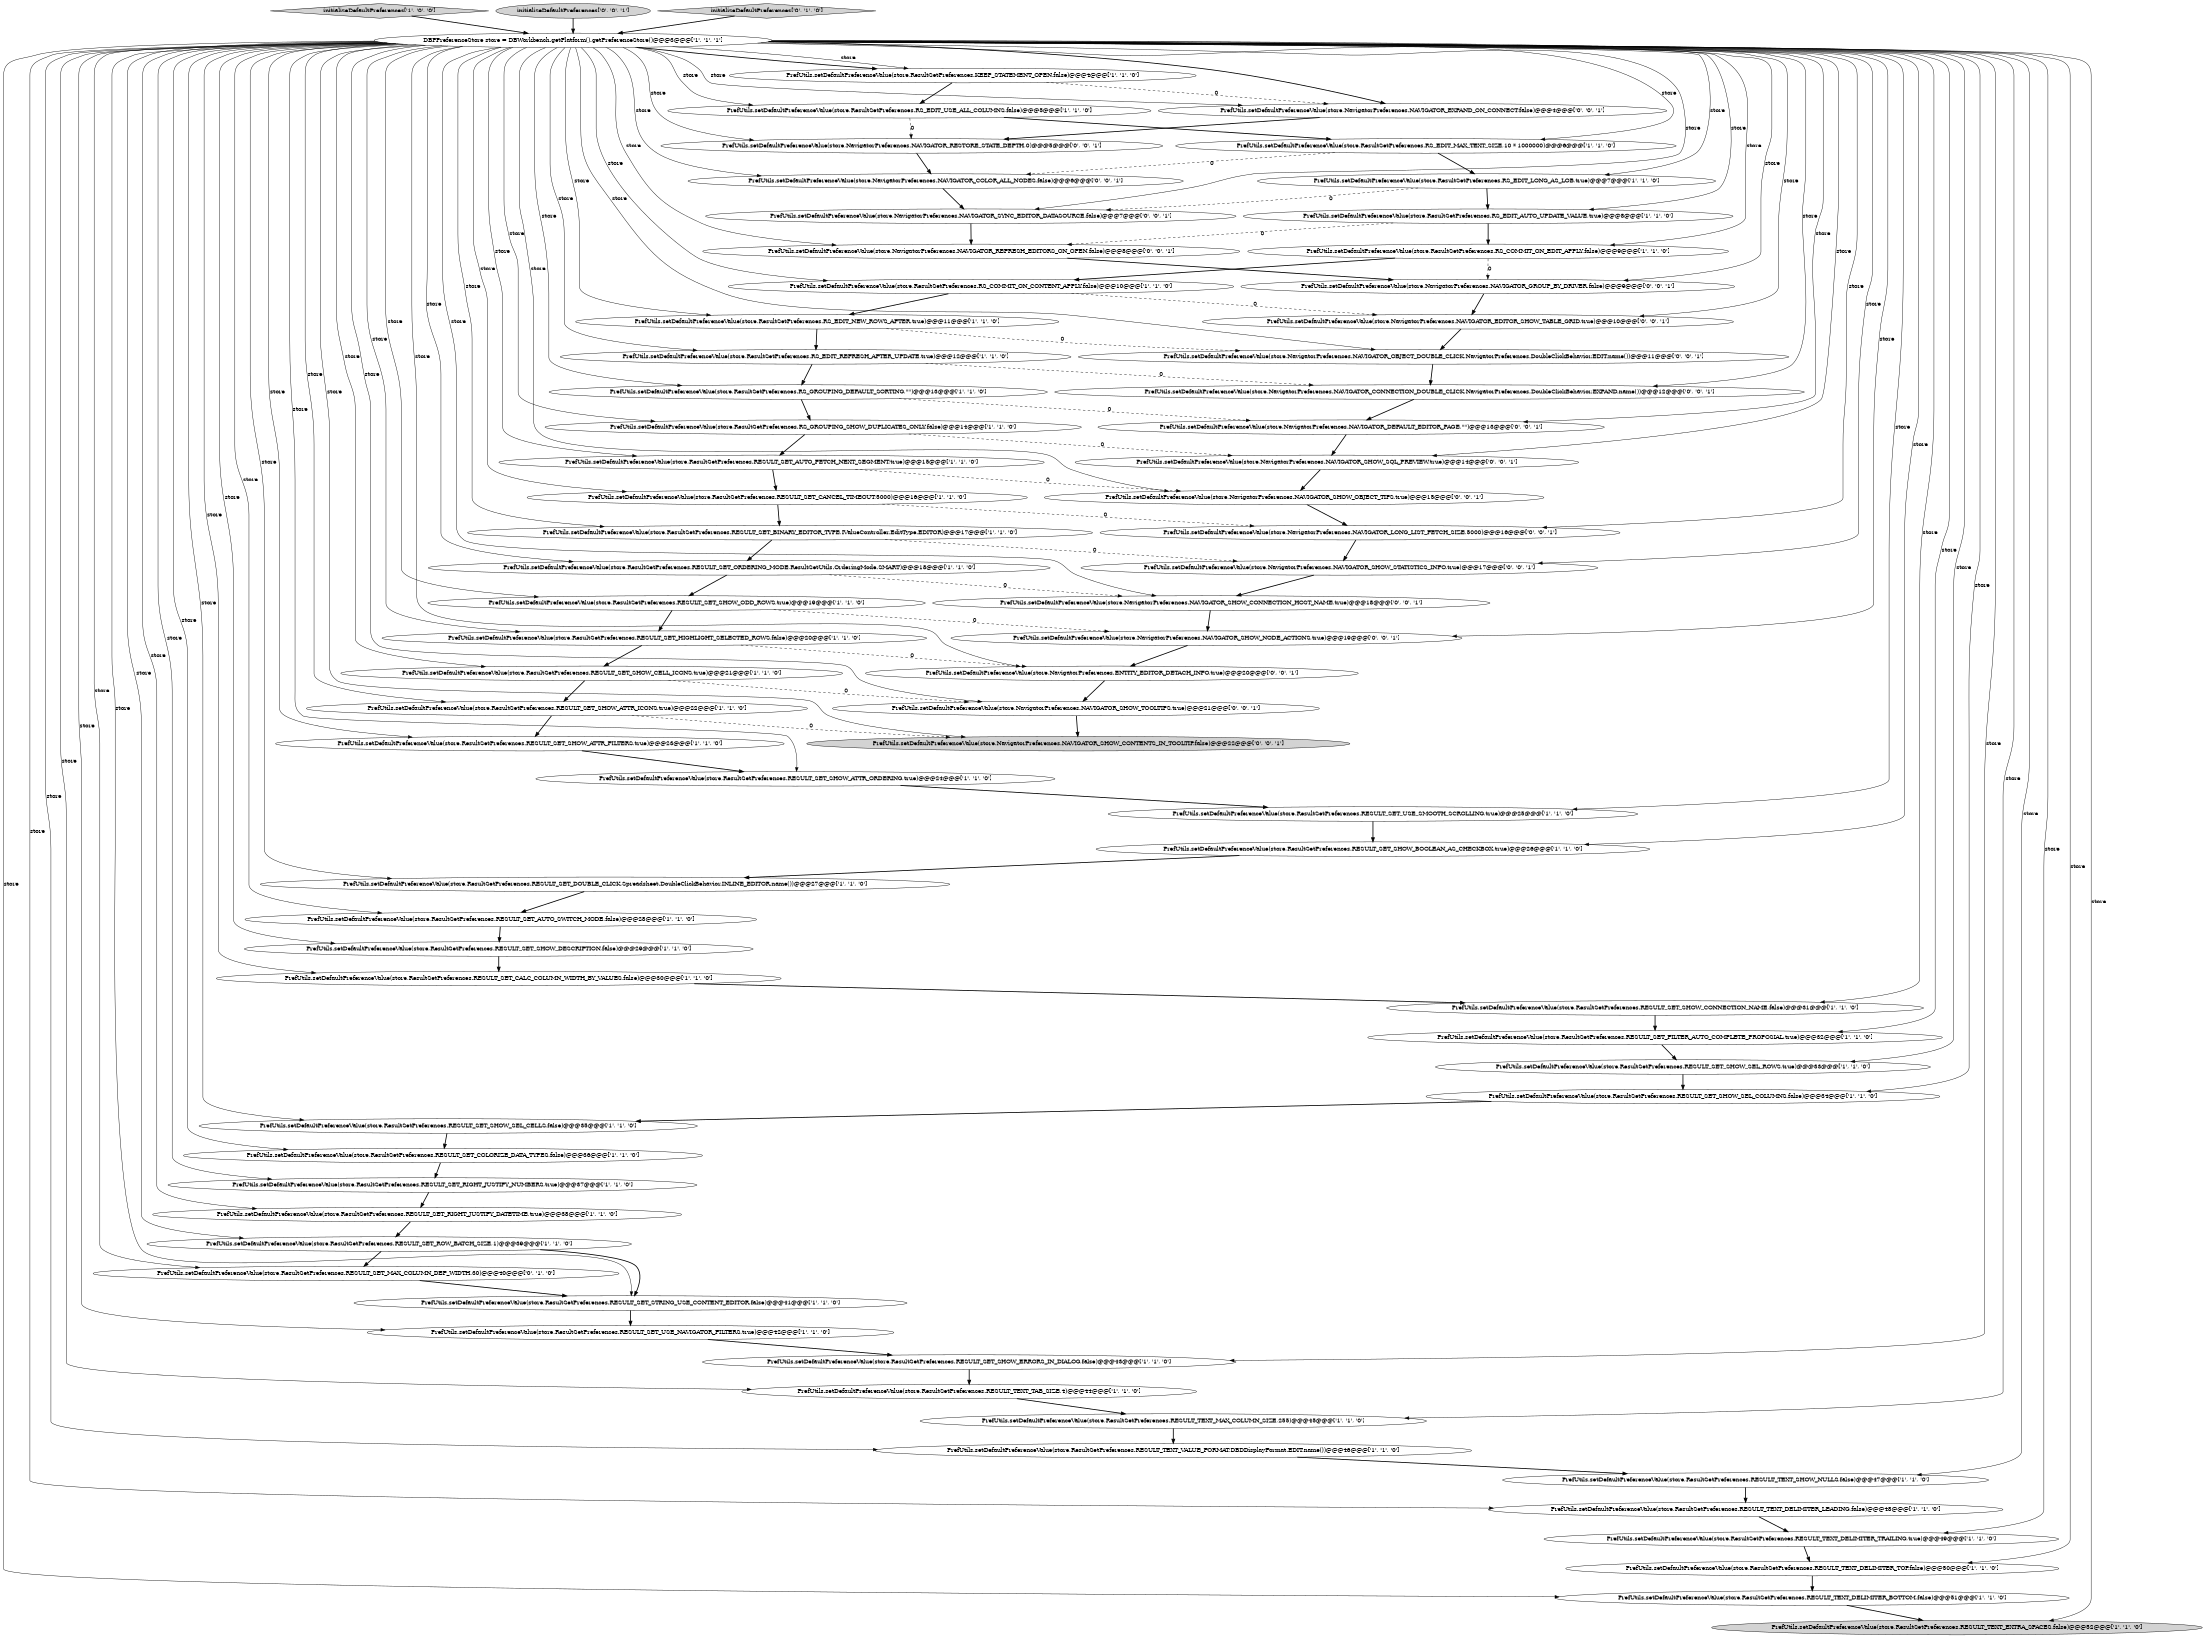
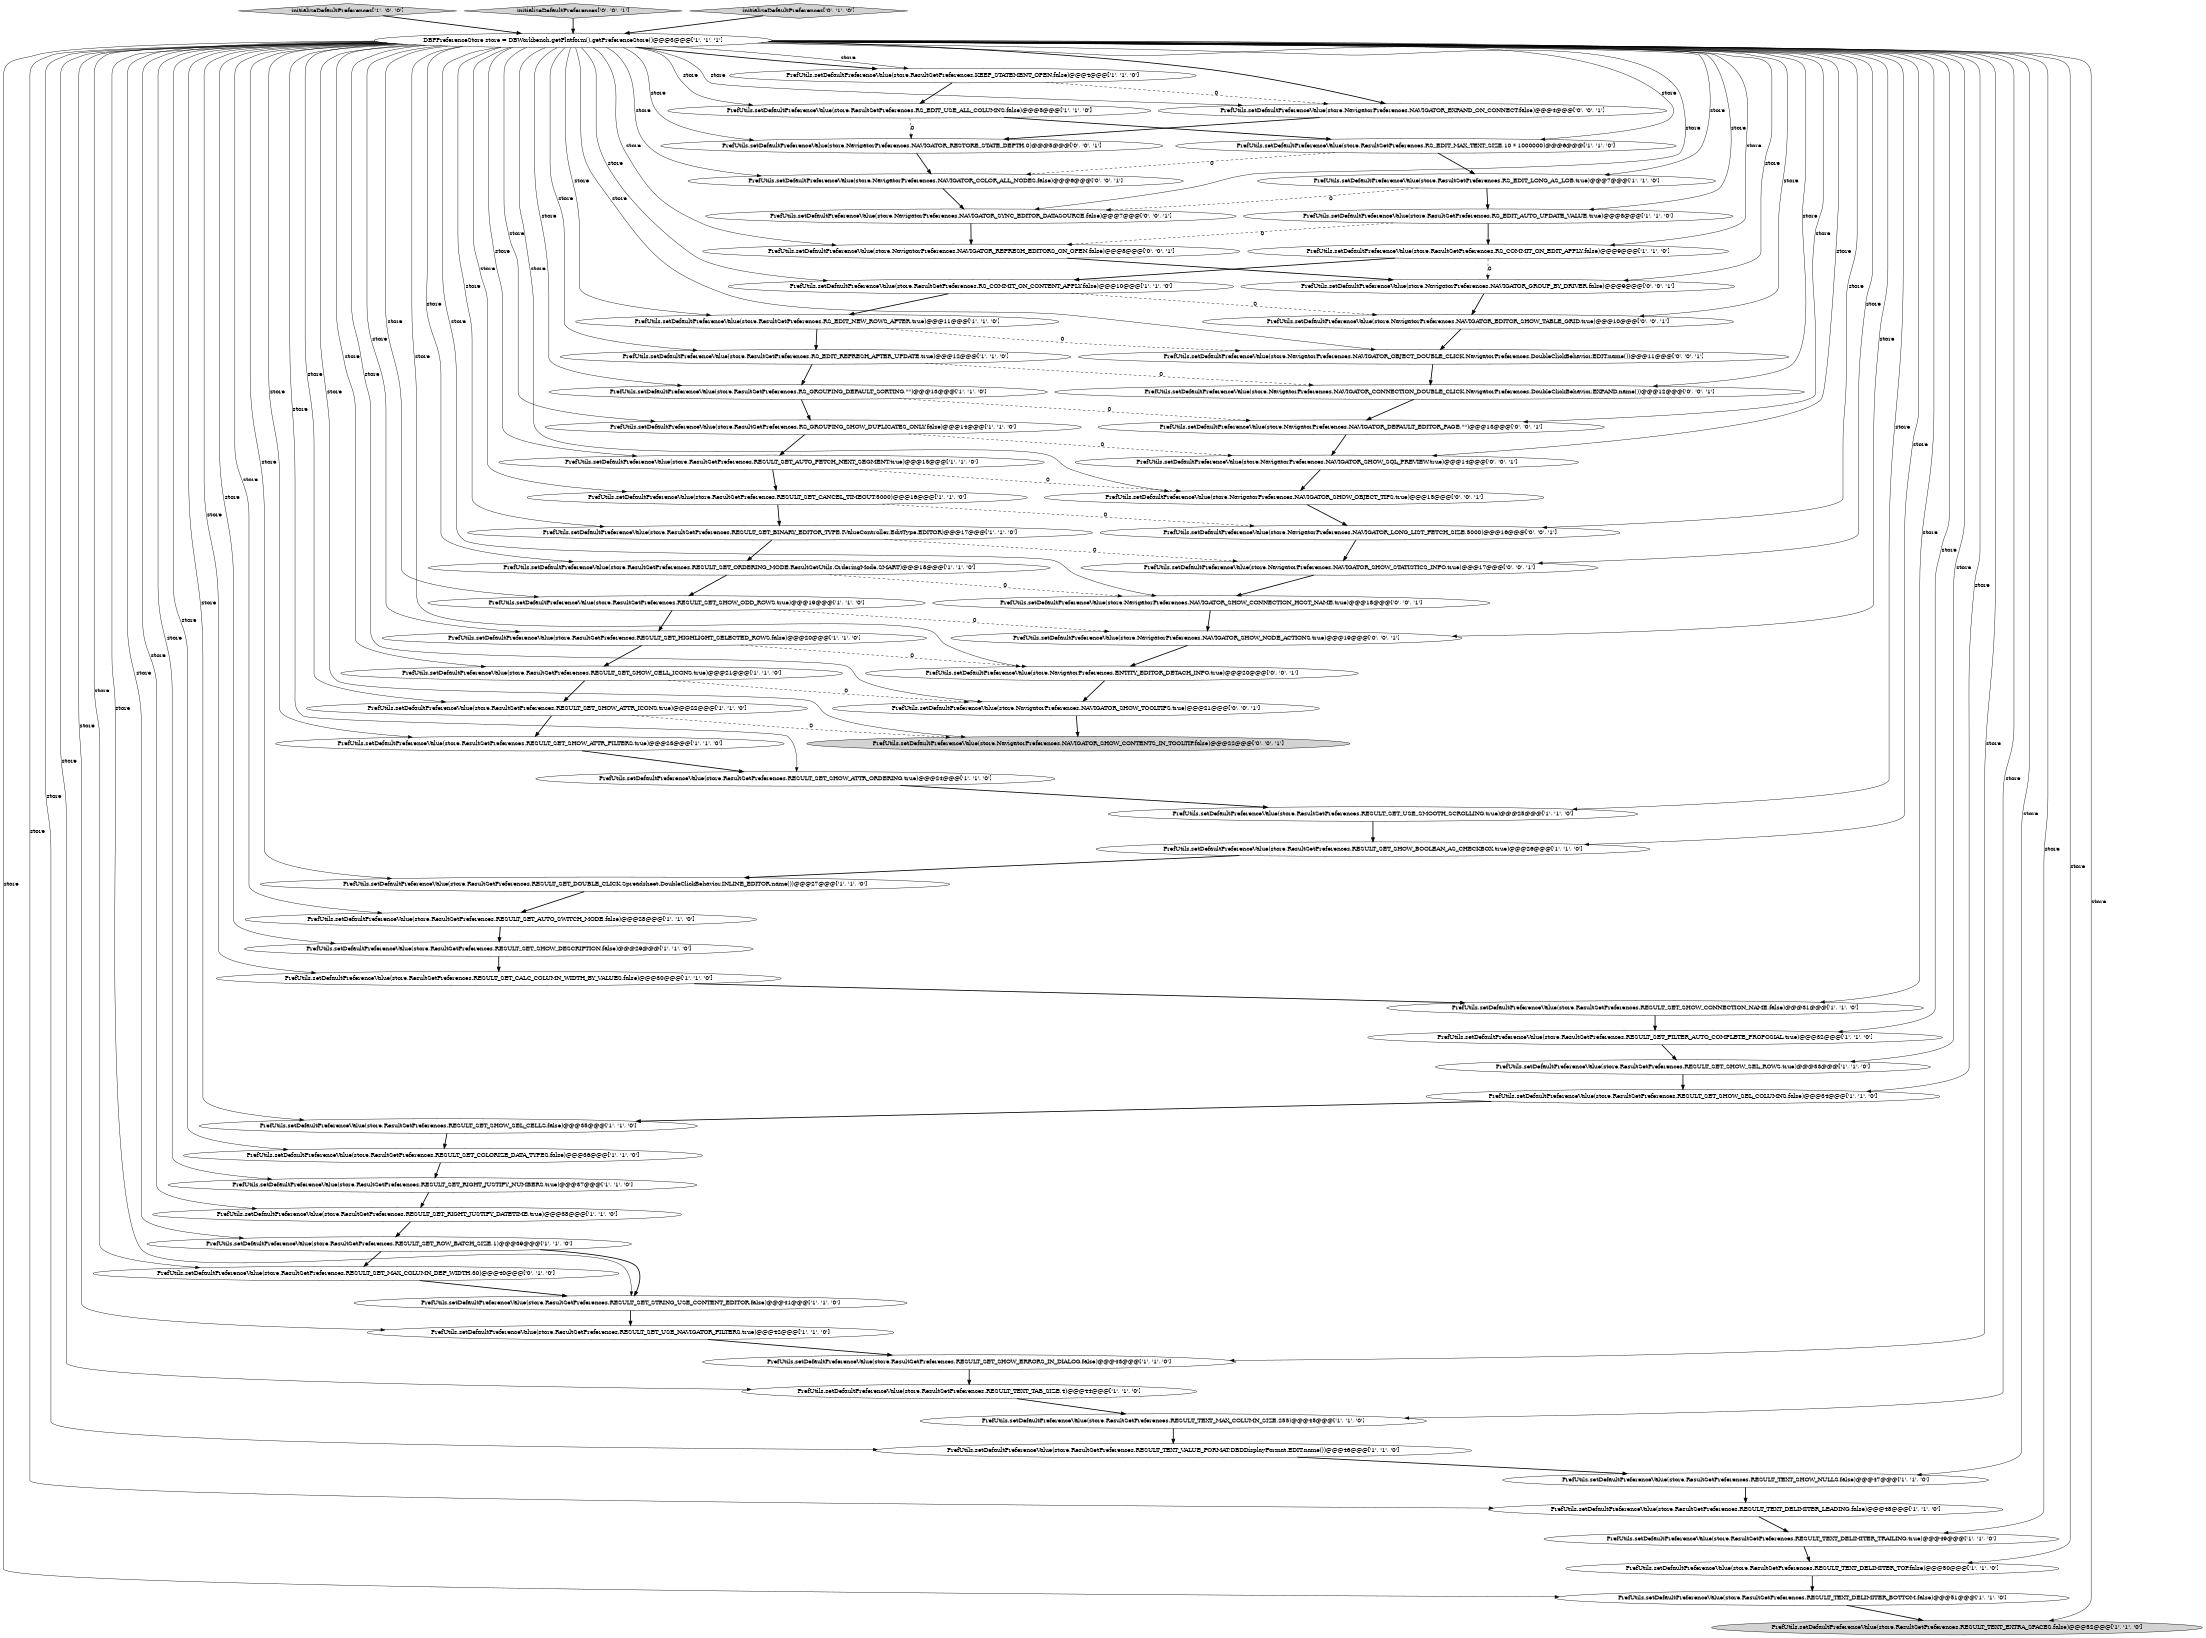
node "initializeDefaultPreferences['0', '0', '1']": shape ellipse -> diamond
